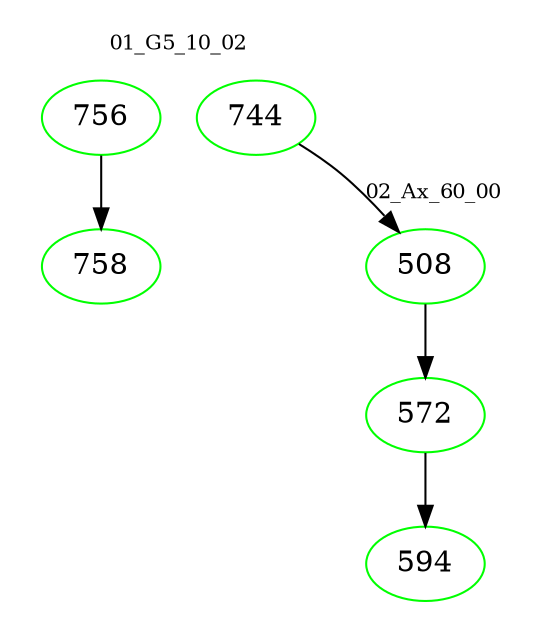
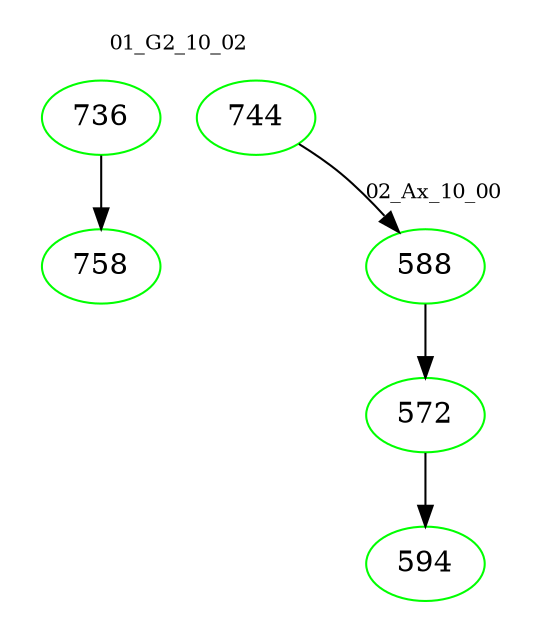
cluster "01_G5_10_02": label "01_G5_10_02" -> "01_G2_10_02"
node "756": label "756" -> "736"
cluster "02_Ax_60_00": label "02_Ax_60_00" -> "02_Ax_10_00"
node "508": label "508" -> "588"
